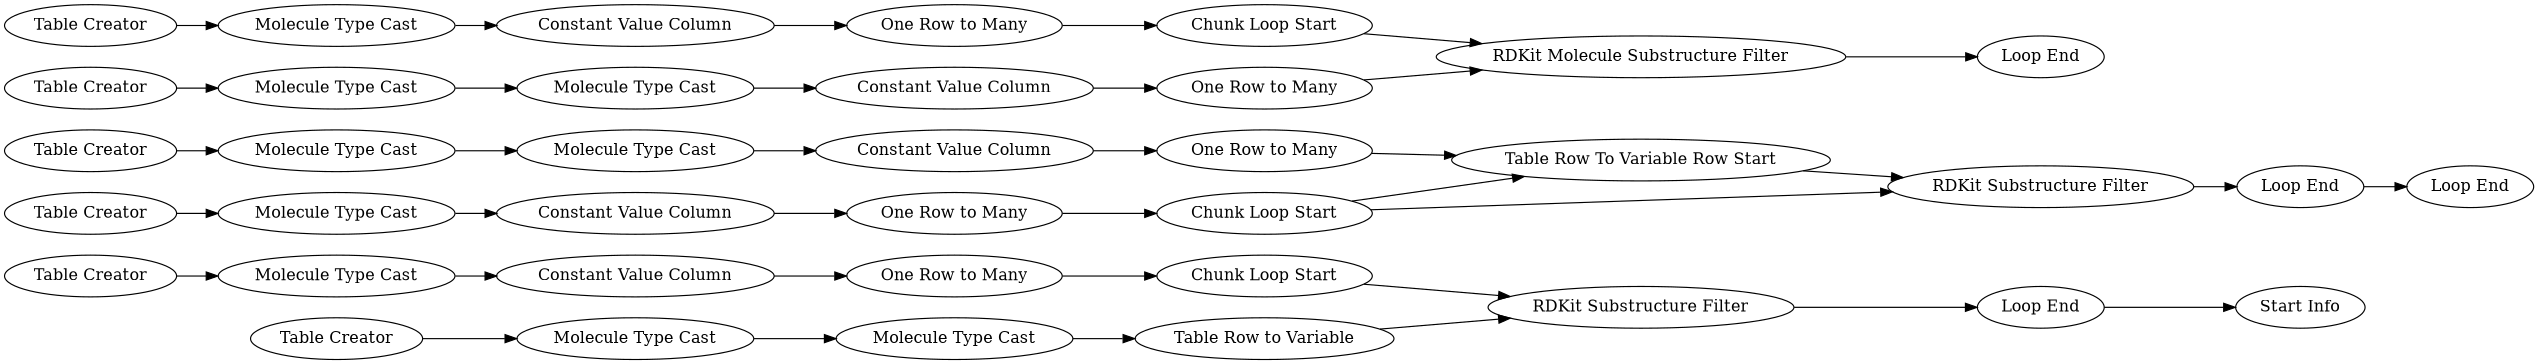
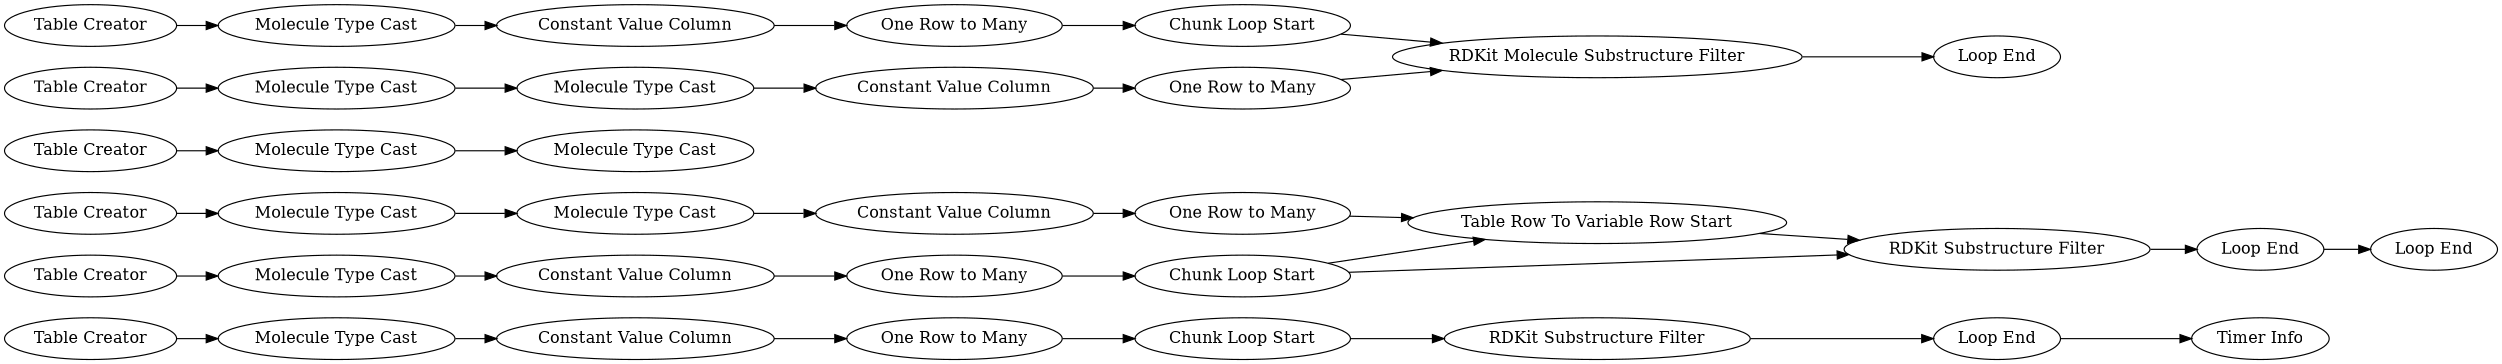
node "Start Info": label "Start Info" -> "Timer Info"
node "Table Row to Variable": removed
